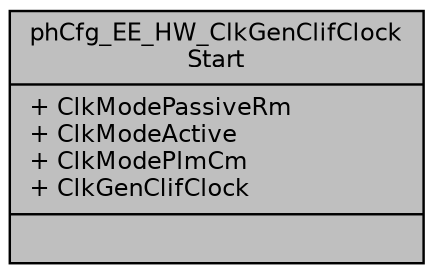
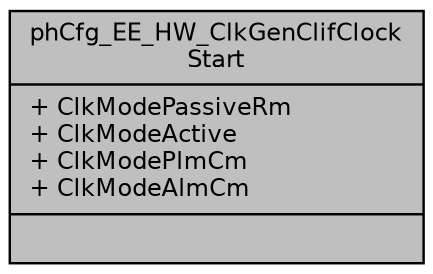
node "phCfg_EE_HW_ClkGenClifClock": text "+ ClkGenClifClock" -> "+ ClkModeAlmCm"
